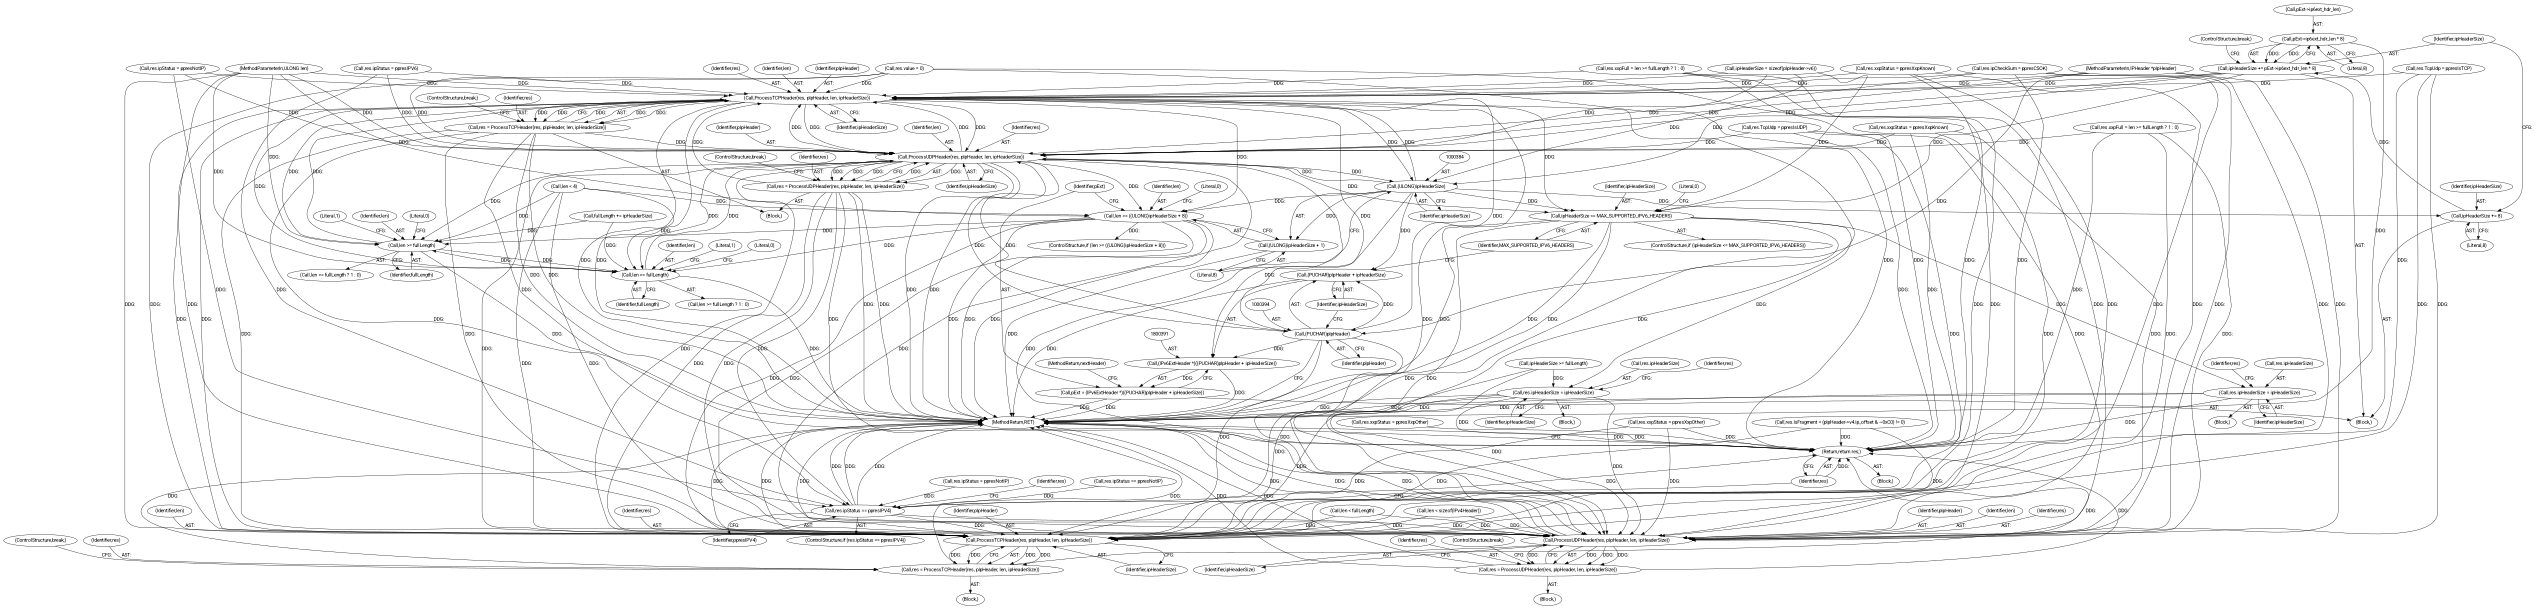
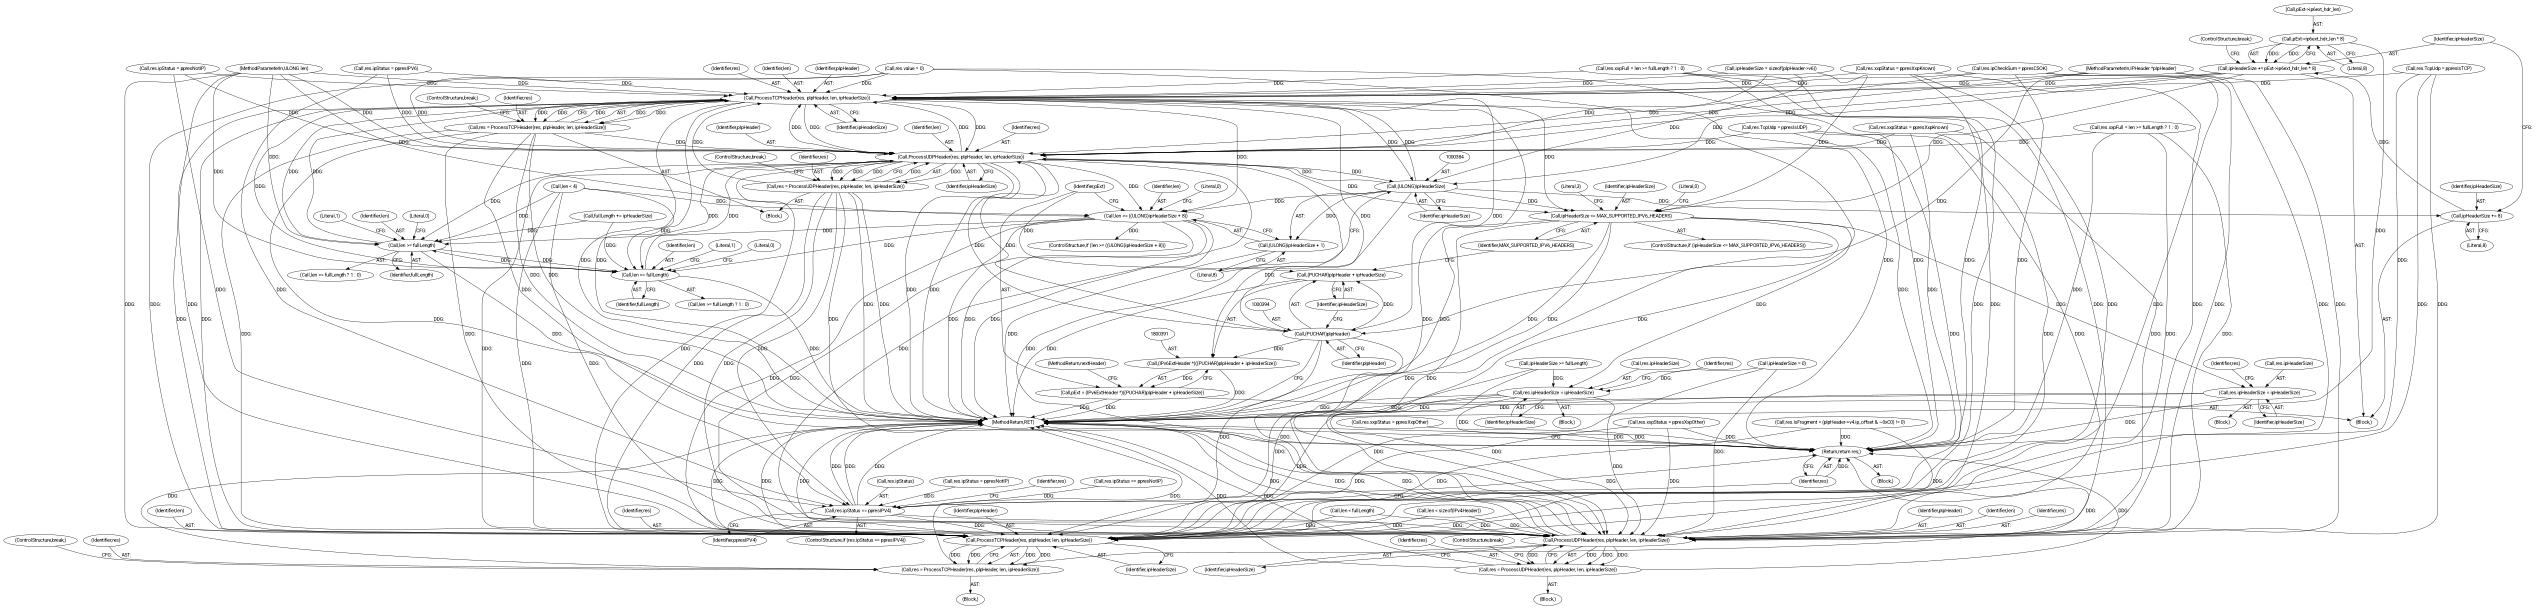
node "(Literal,3)": added
edge "(Call,(ULONG)ipHeaderSize)" -> "(Call,(PUCHAR)pIpHeader + ipHeaderSize)": now "(Identifier,pExt)" -> "(Call,(PUCHAR)pIpHeader + ipHeaderSize)"
node "(Call,ipHeaderSize = 0)": added
node "(Call,res.ipStatus)": added
